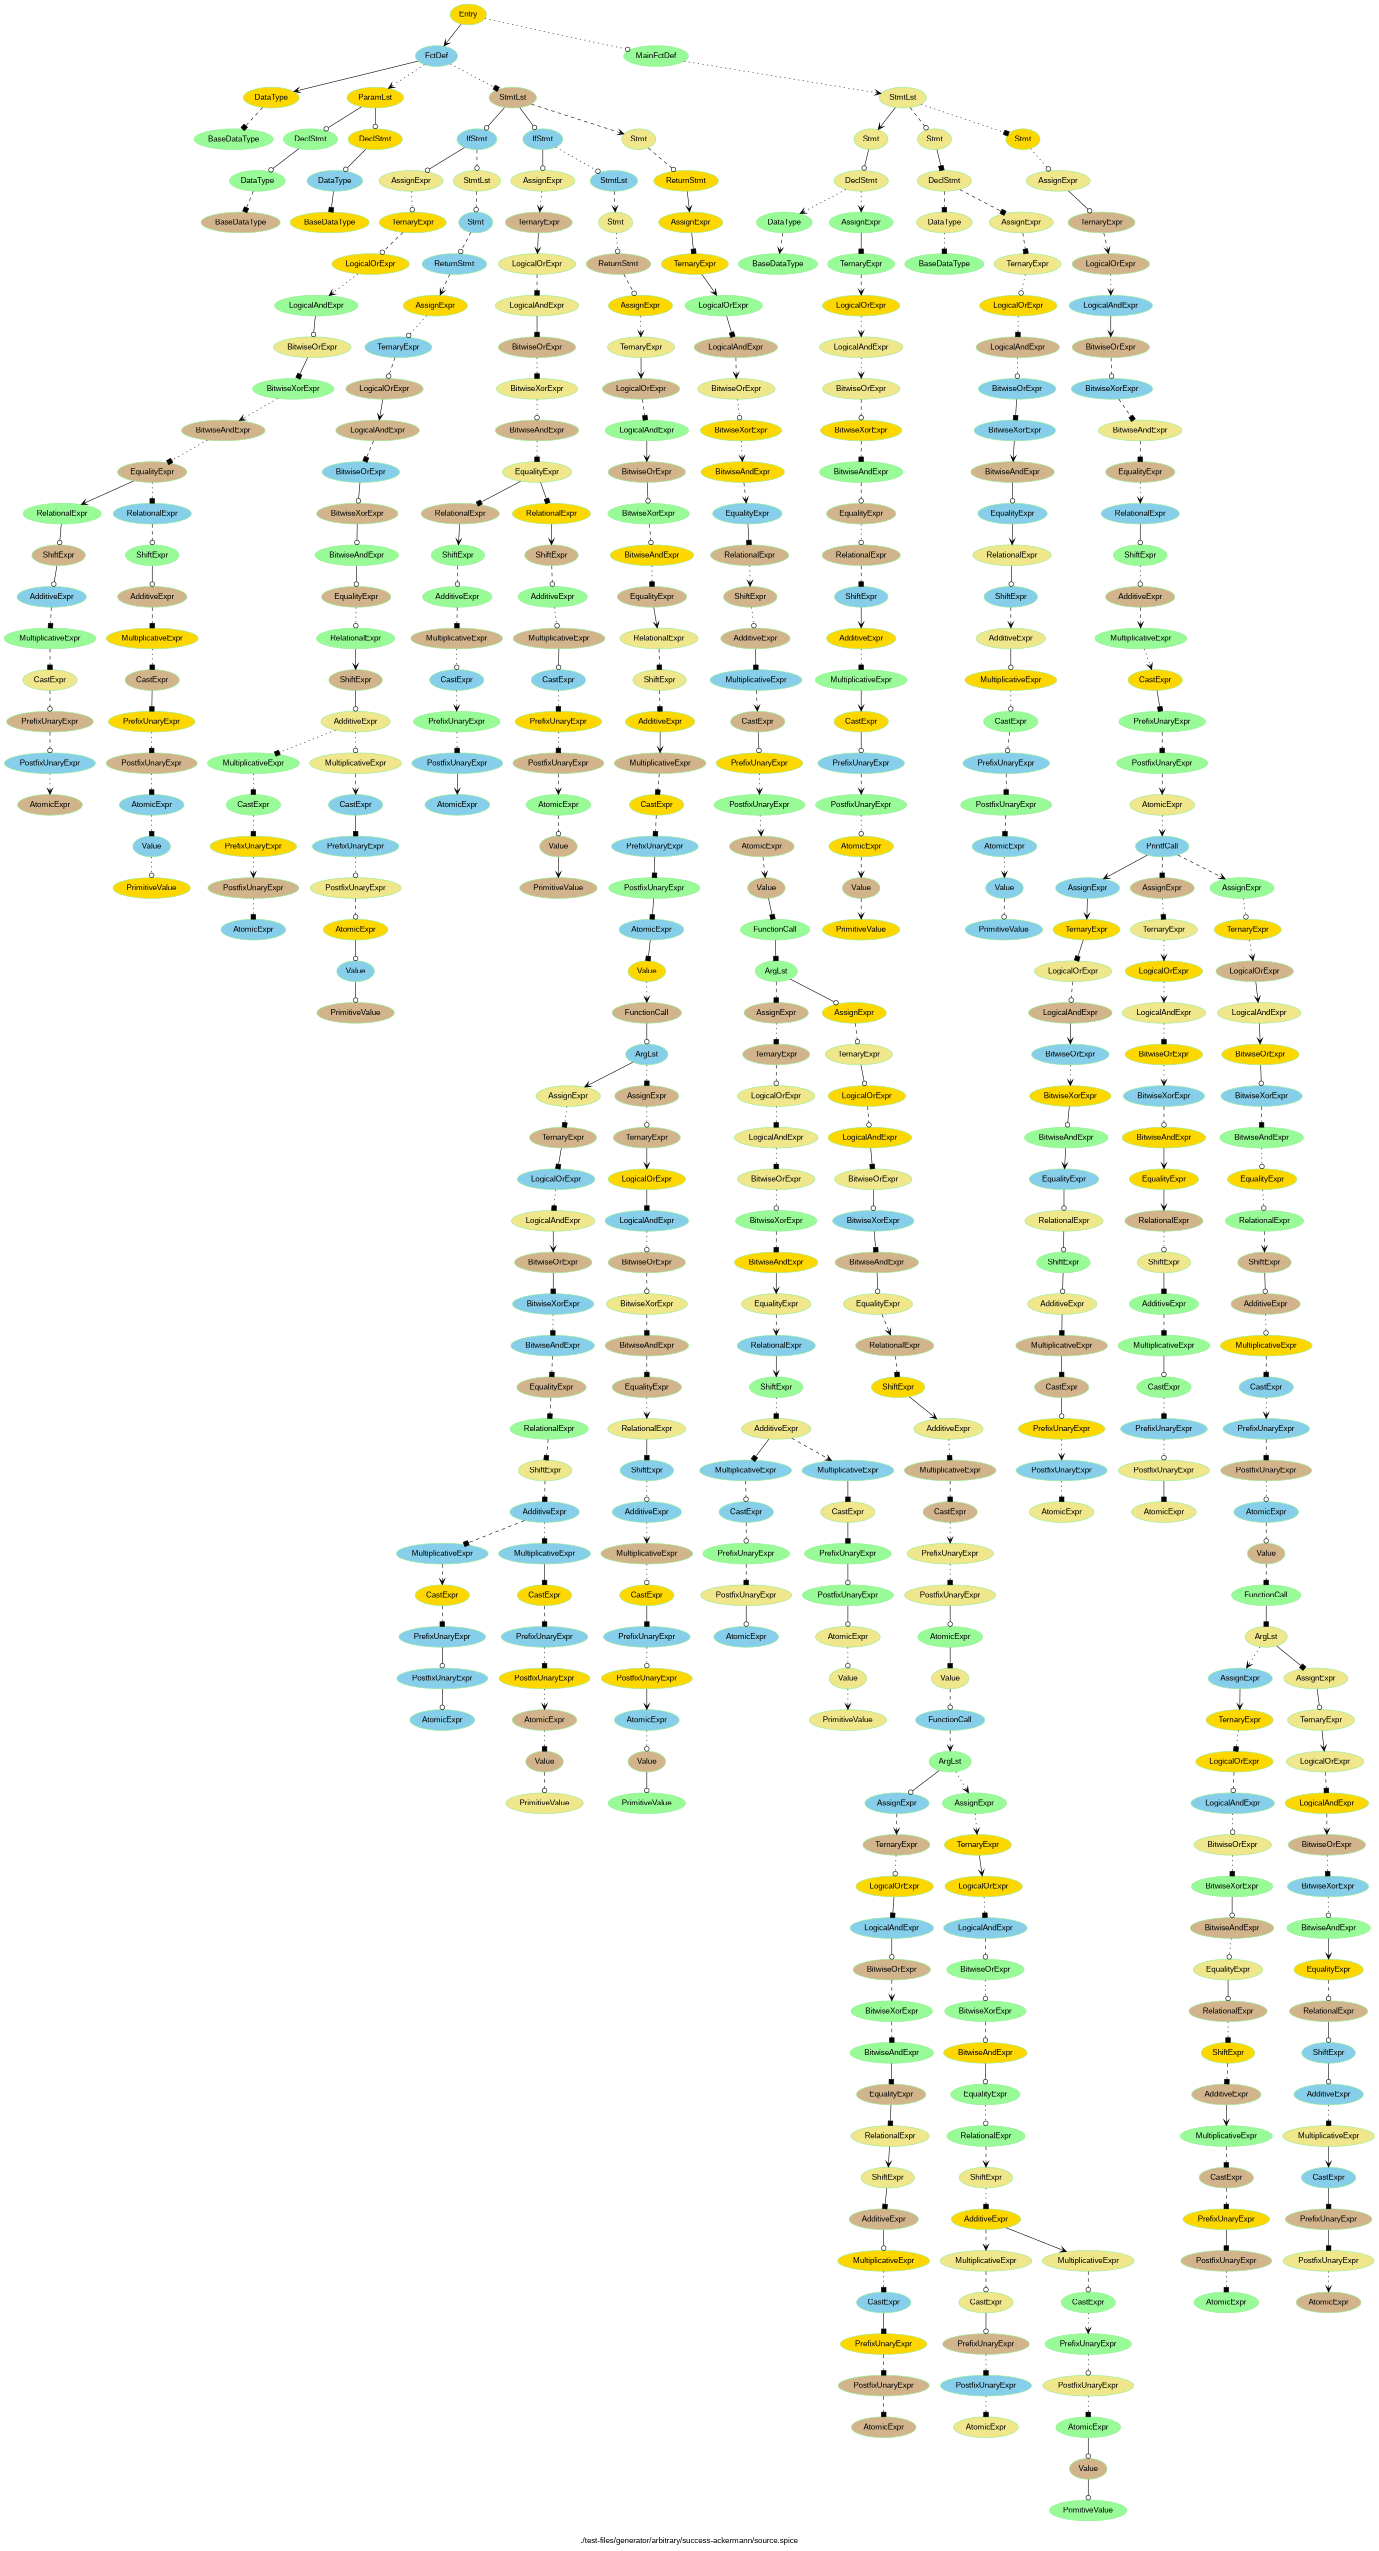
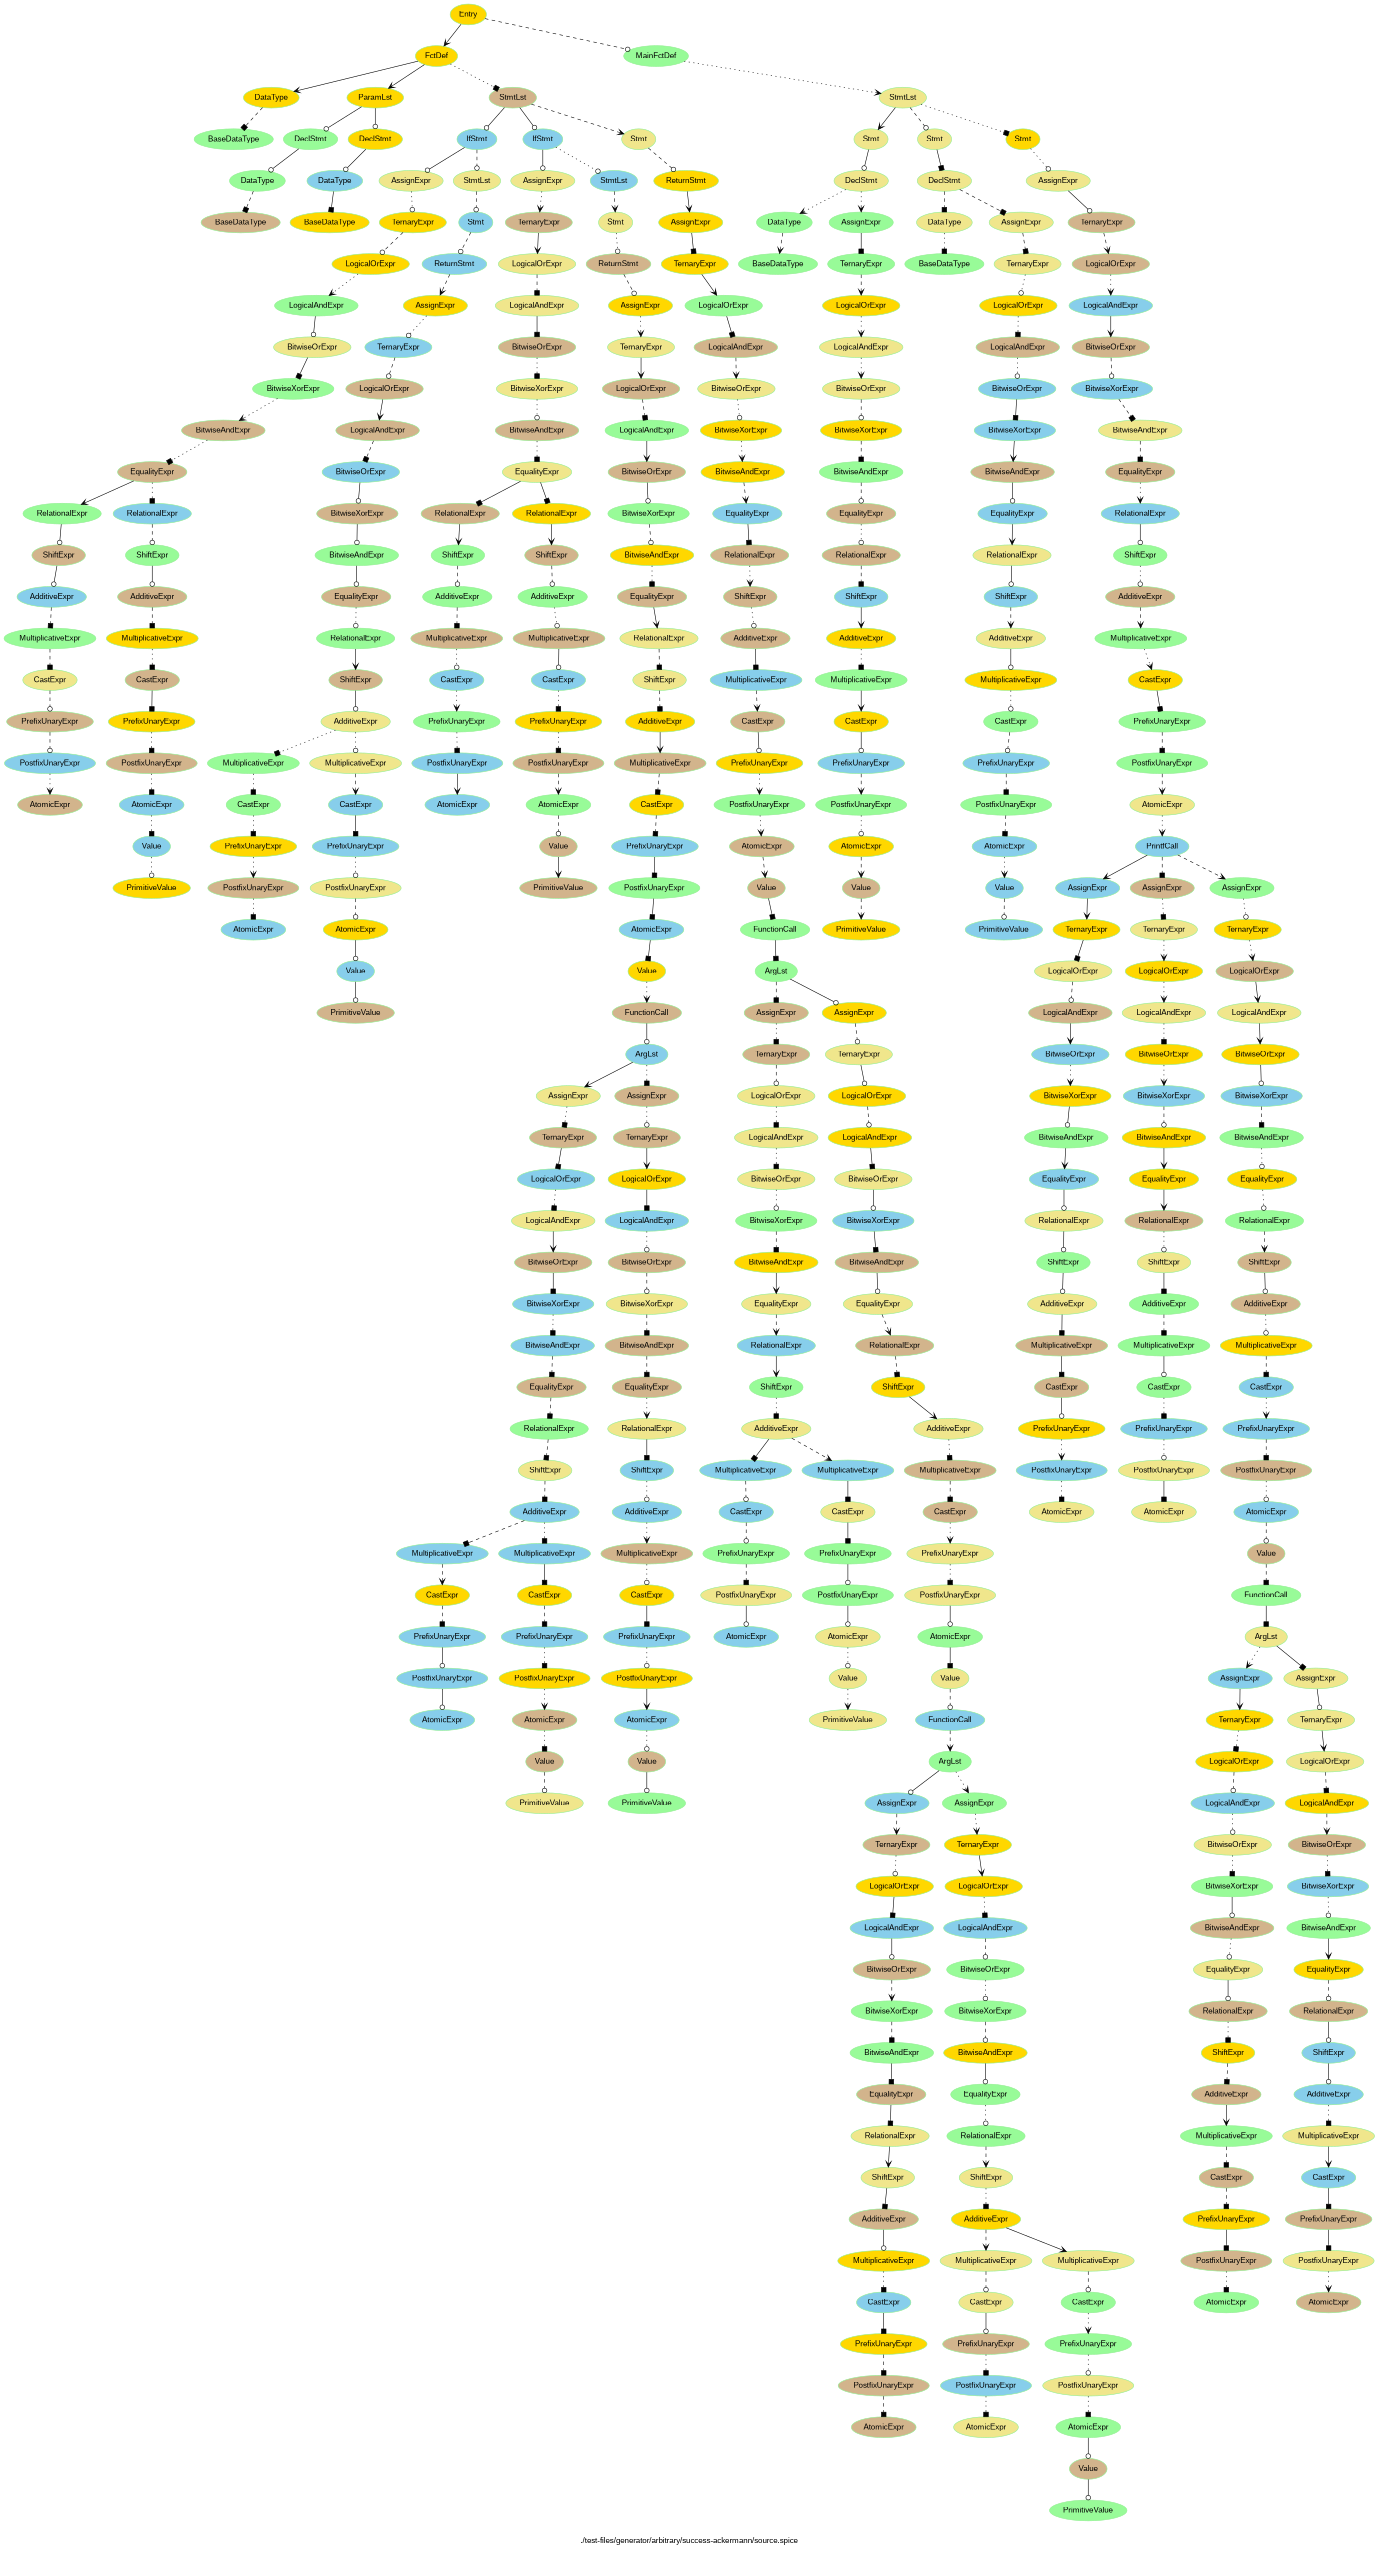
edge "Entry" -> "MainFctDef": style dotted -> dashed
node "FctDef": fillcolor skyblue -> gold
edge "FctDef" -> "ParamLst": style dotted -> solid
